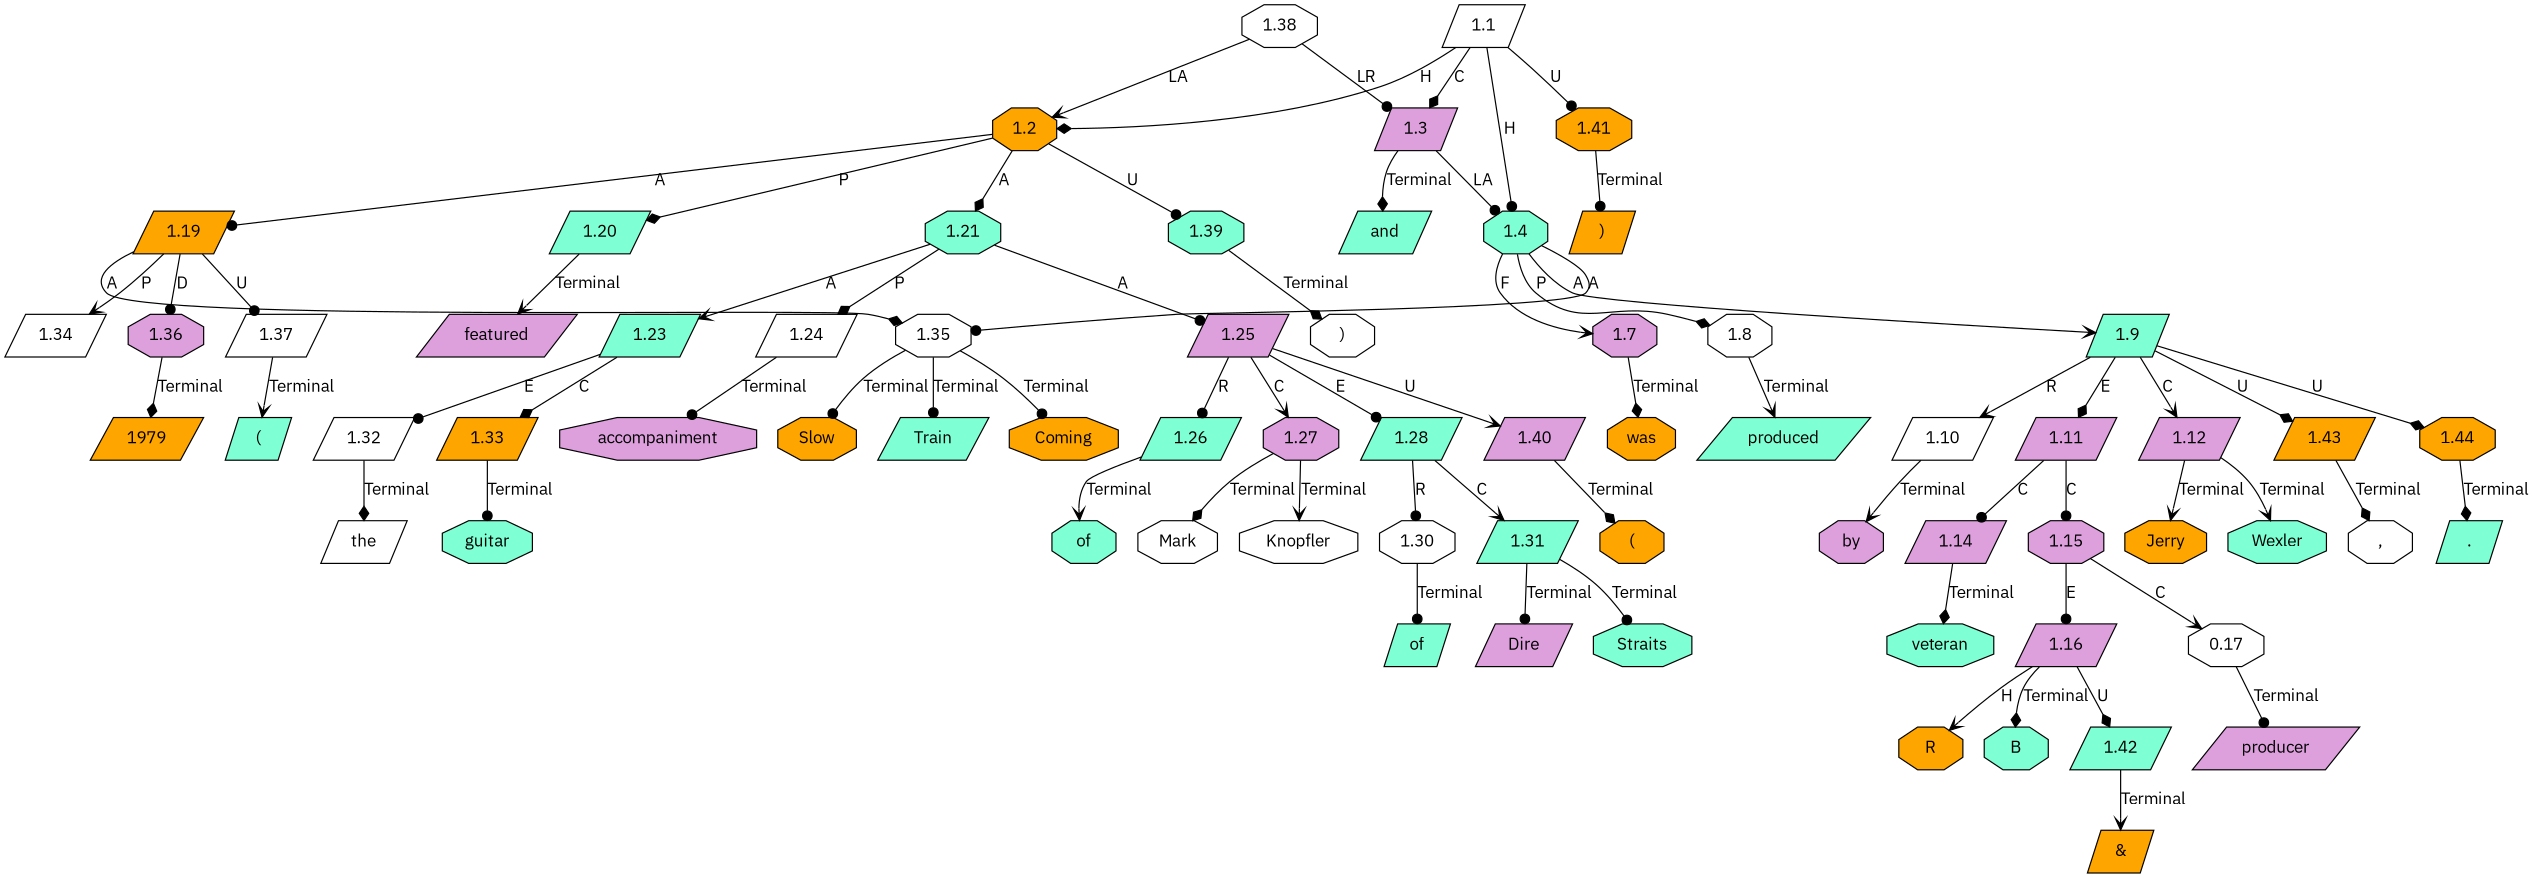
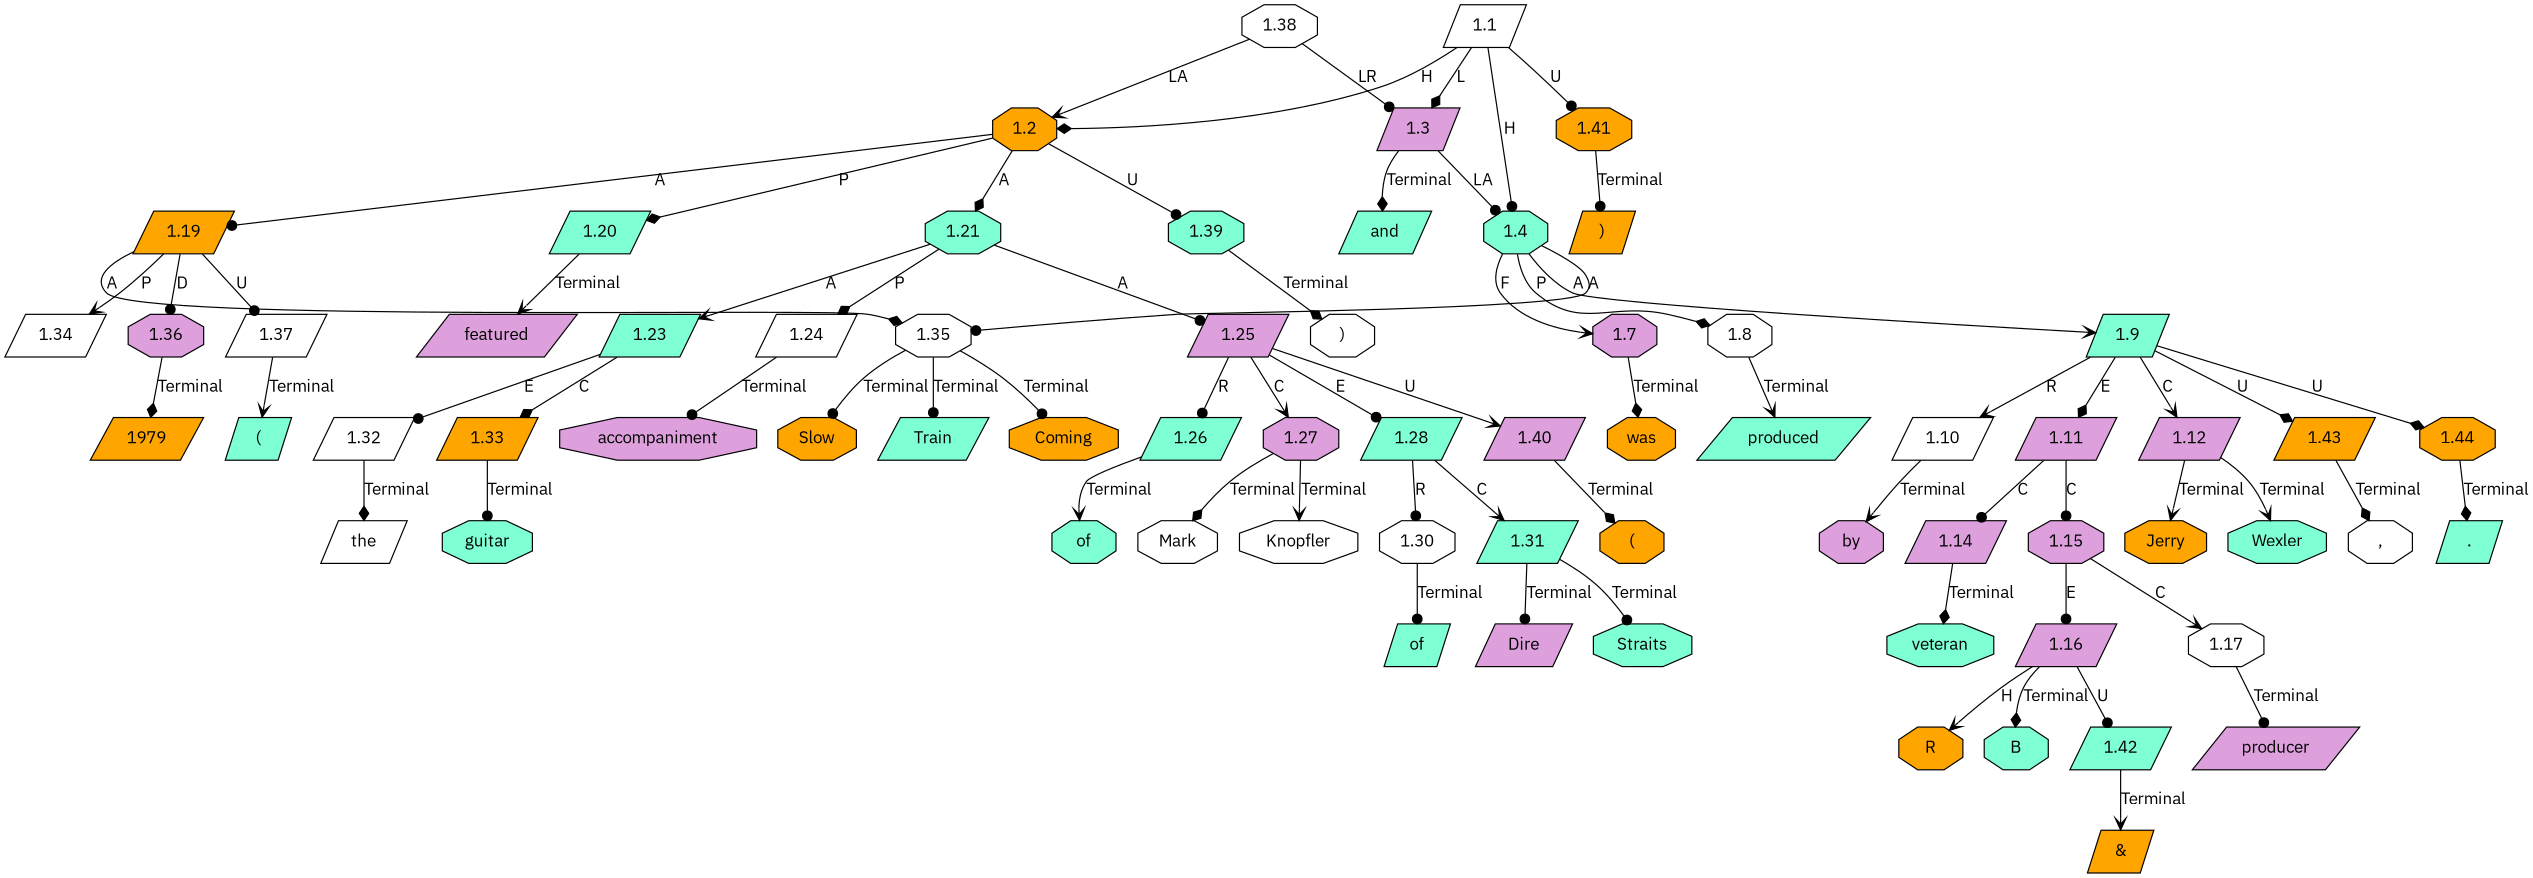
edge "1.1" -> "1.3": label "C" -> "L"
node "0.17": label "0.17" -> "1.17"
edge "1.16" -> "1.42": arrowhead diamond -> dot
